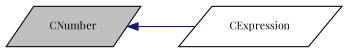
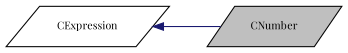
edge "CExpression" -> "CNumber": reversed
